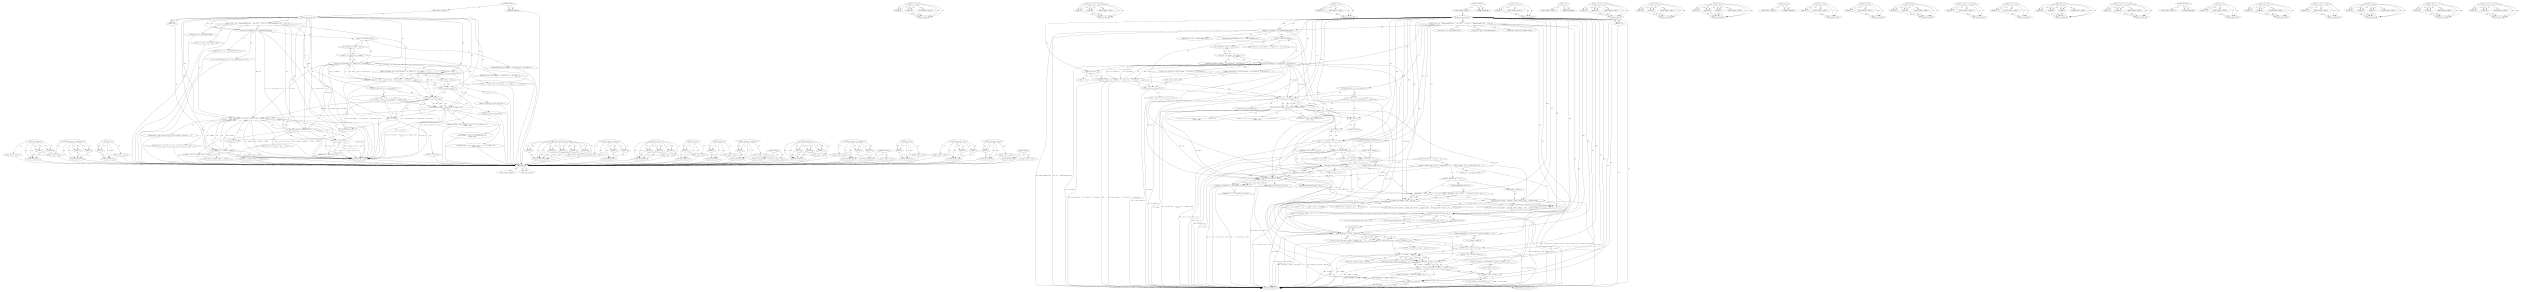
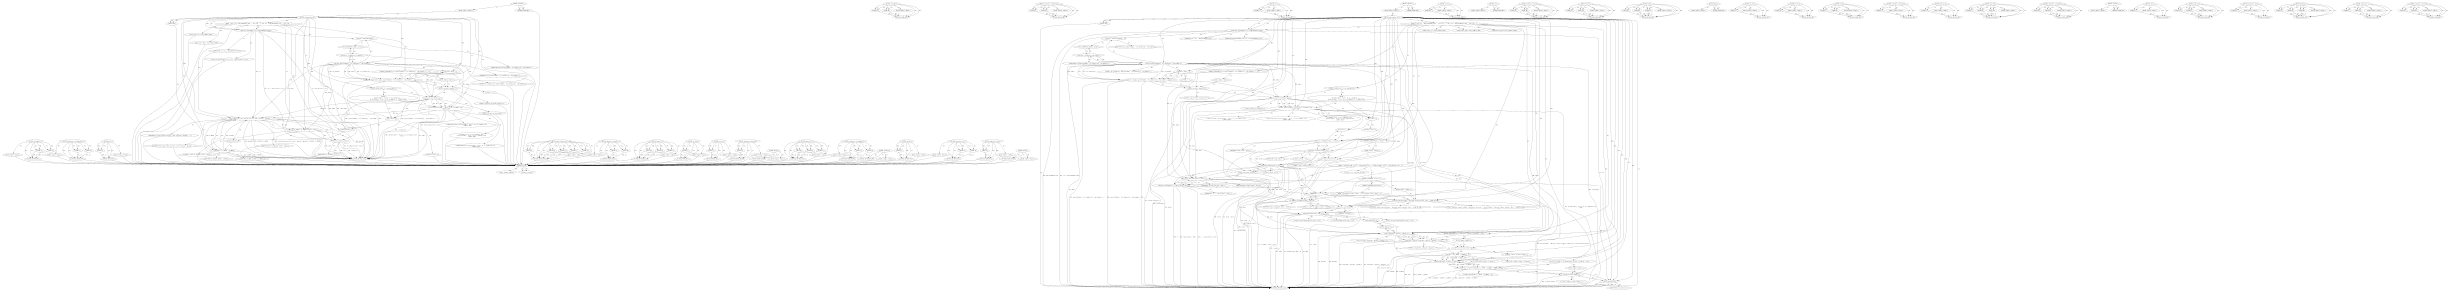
node "(CONTROL_STRUCTURE,IF,if (child == 0))": removed
